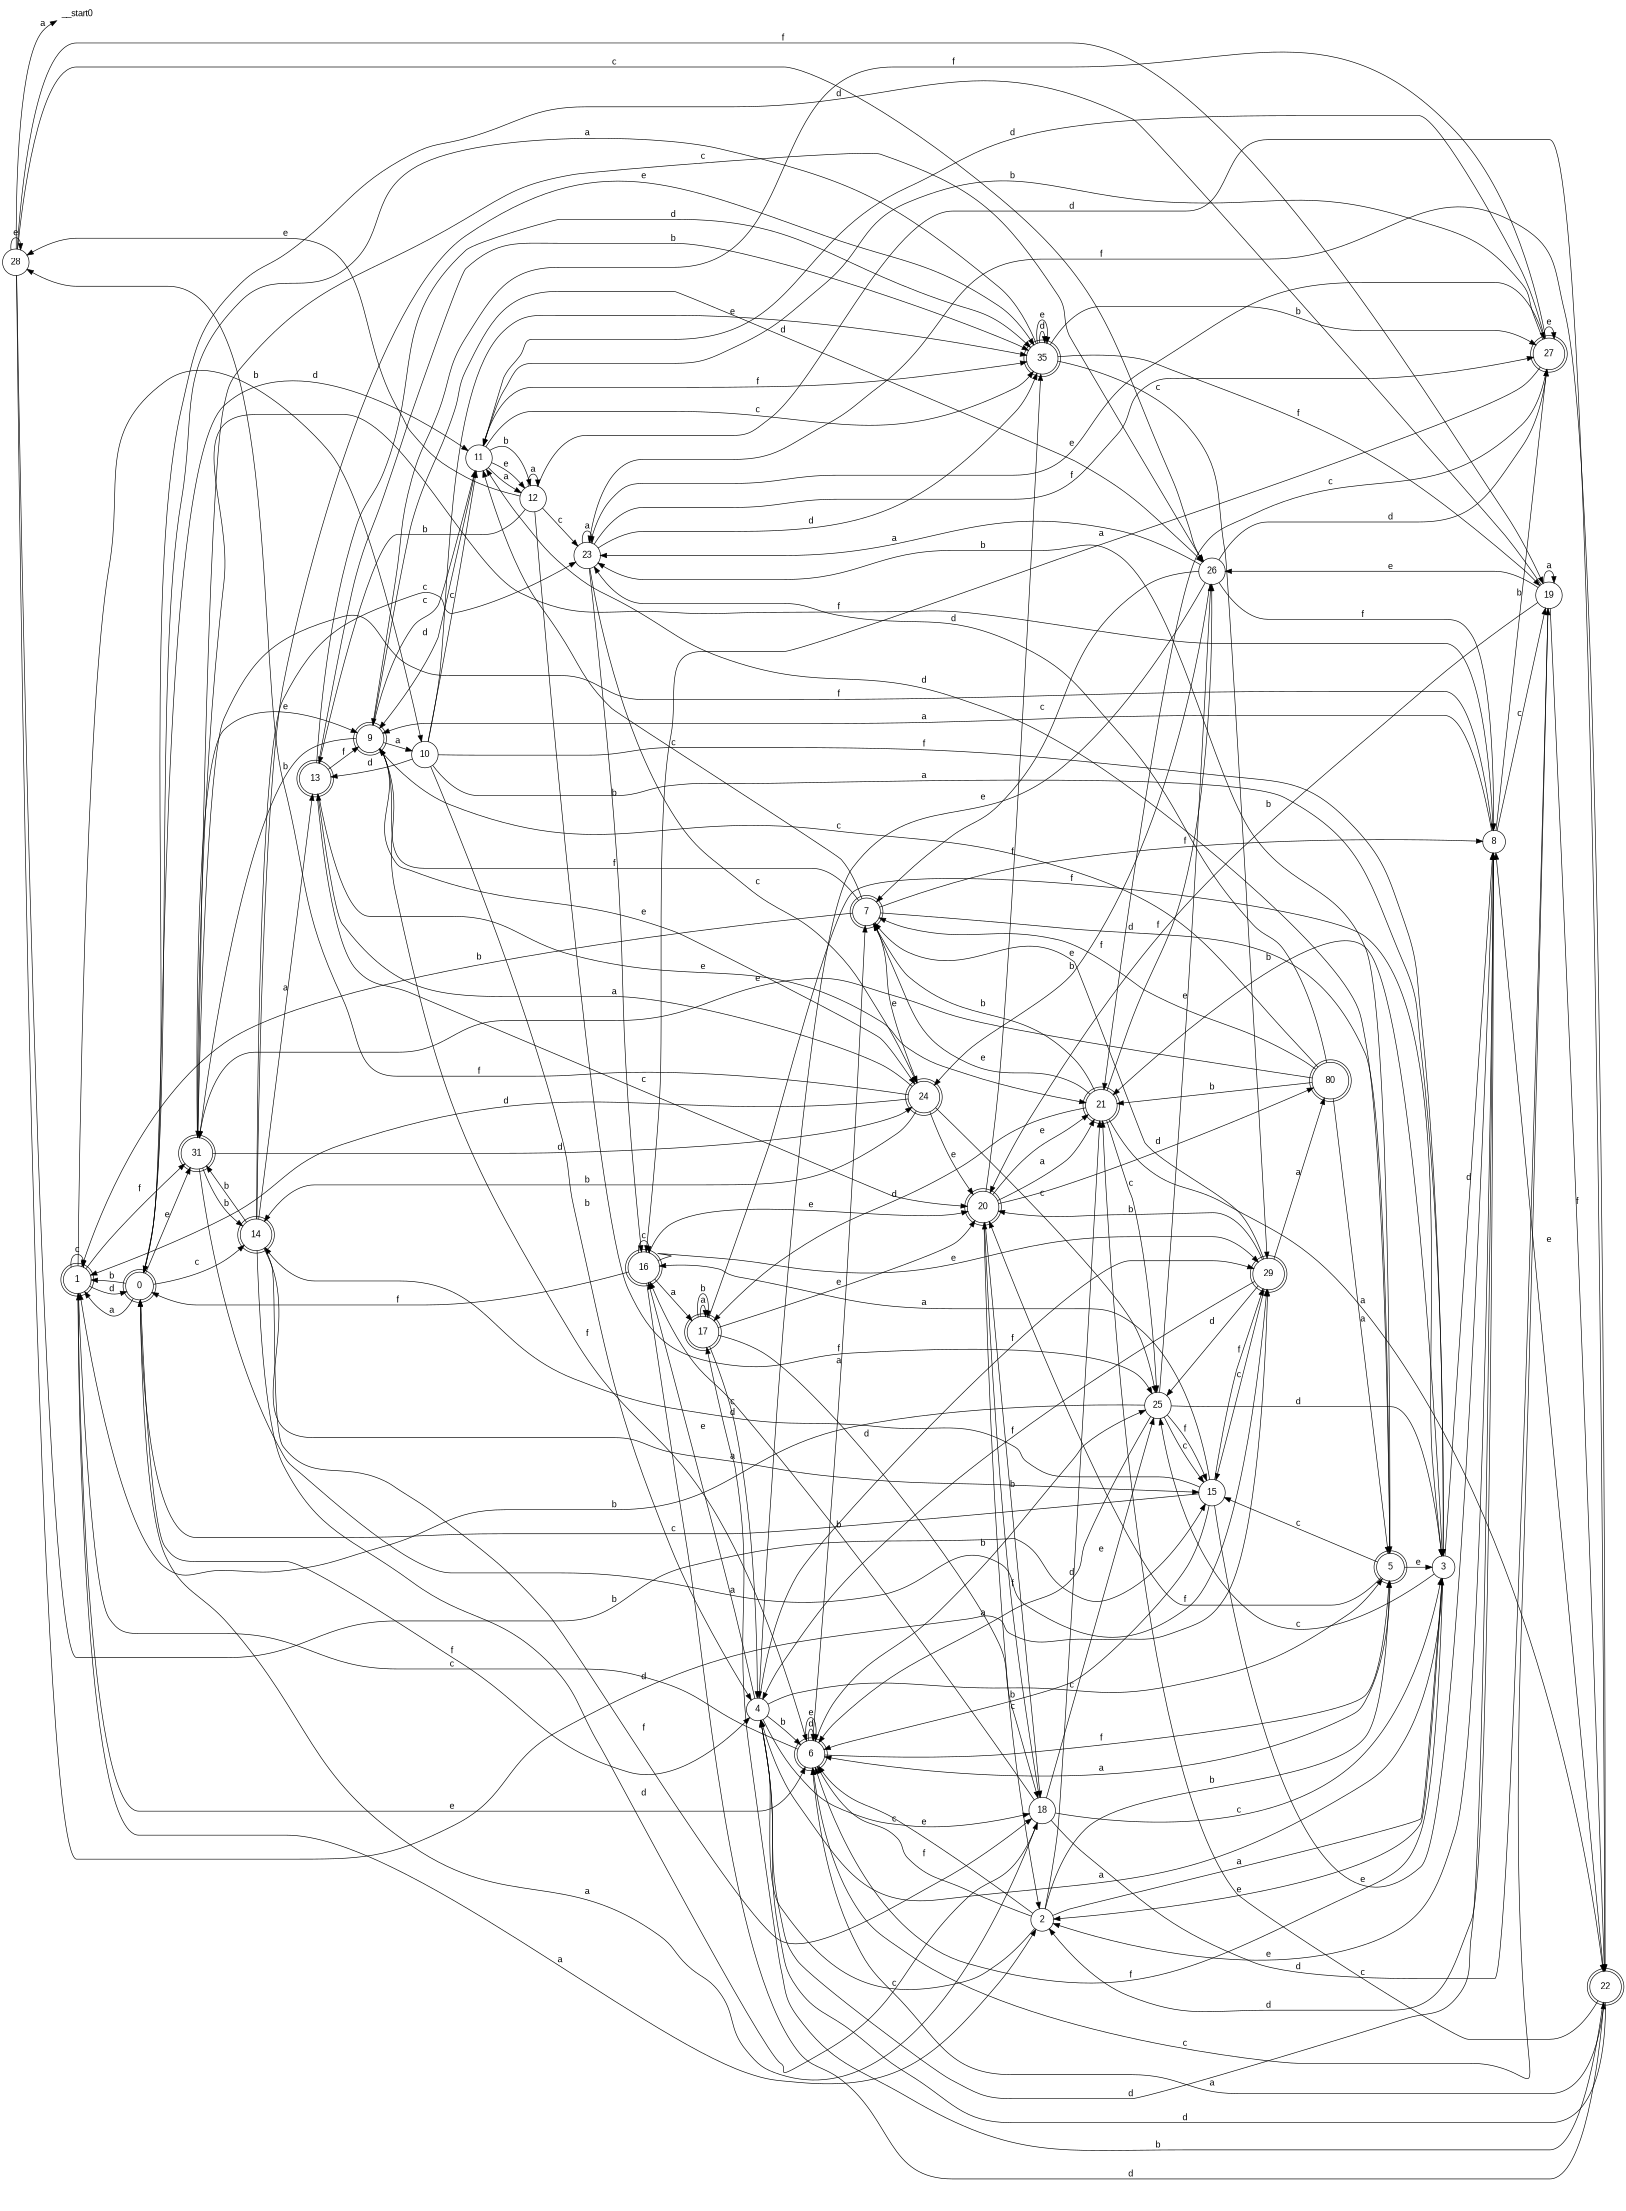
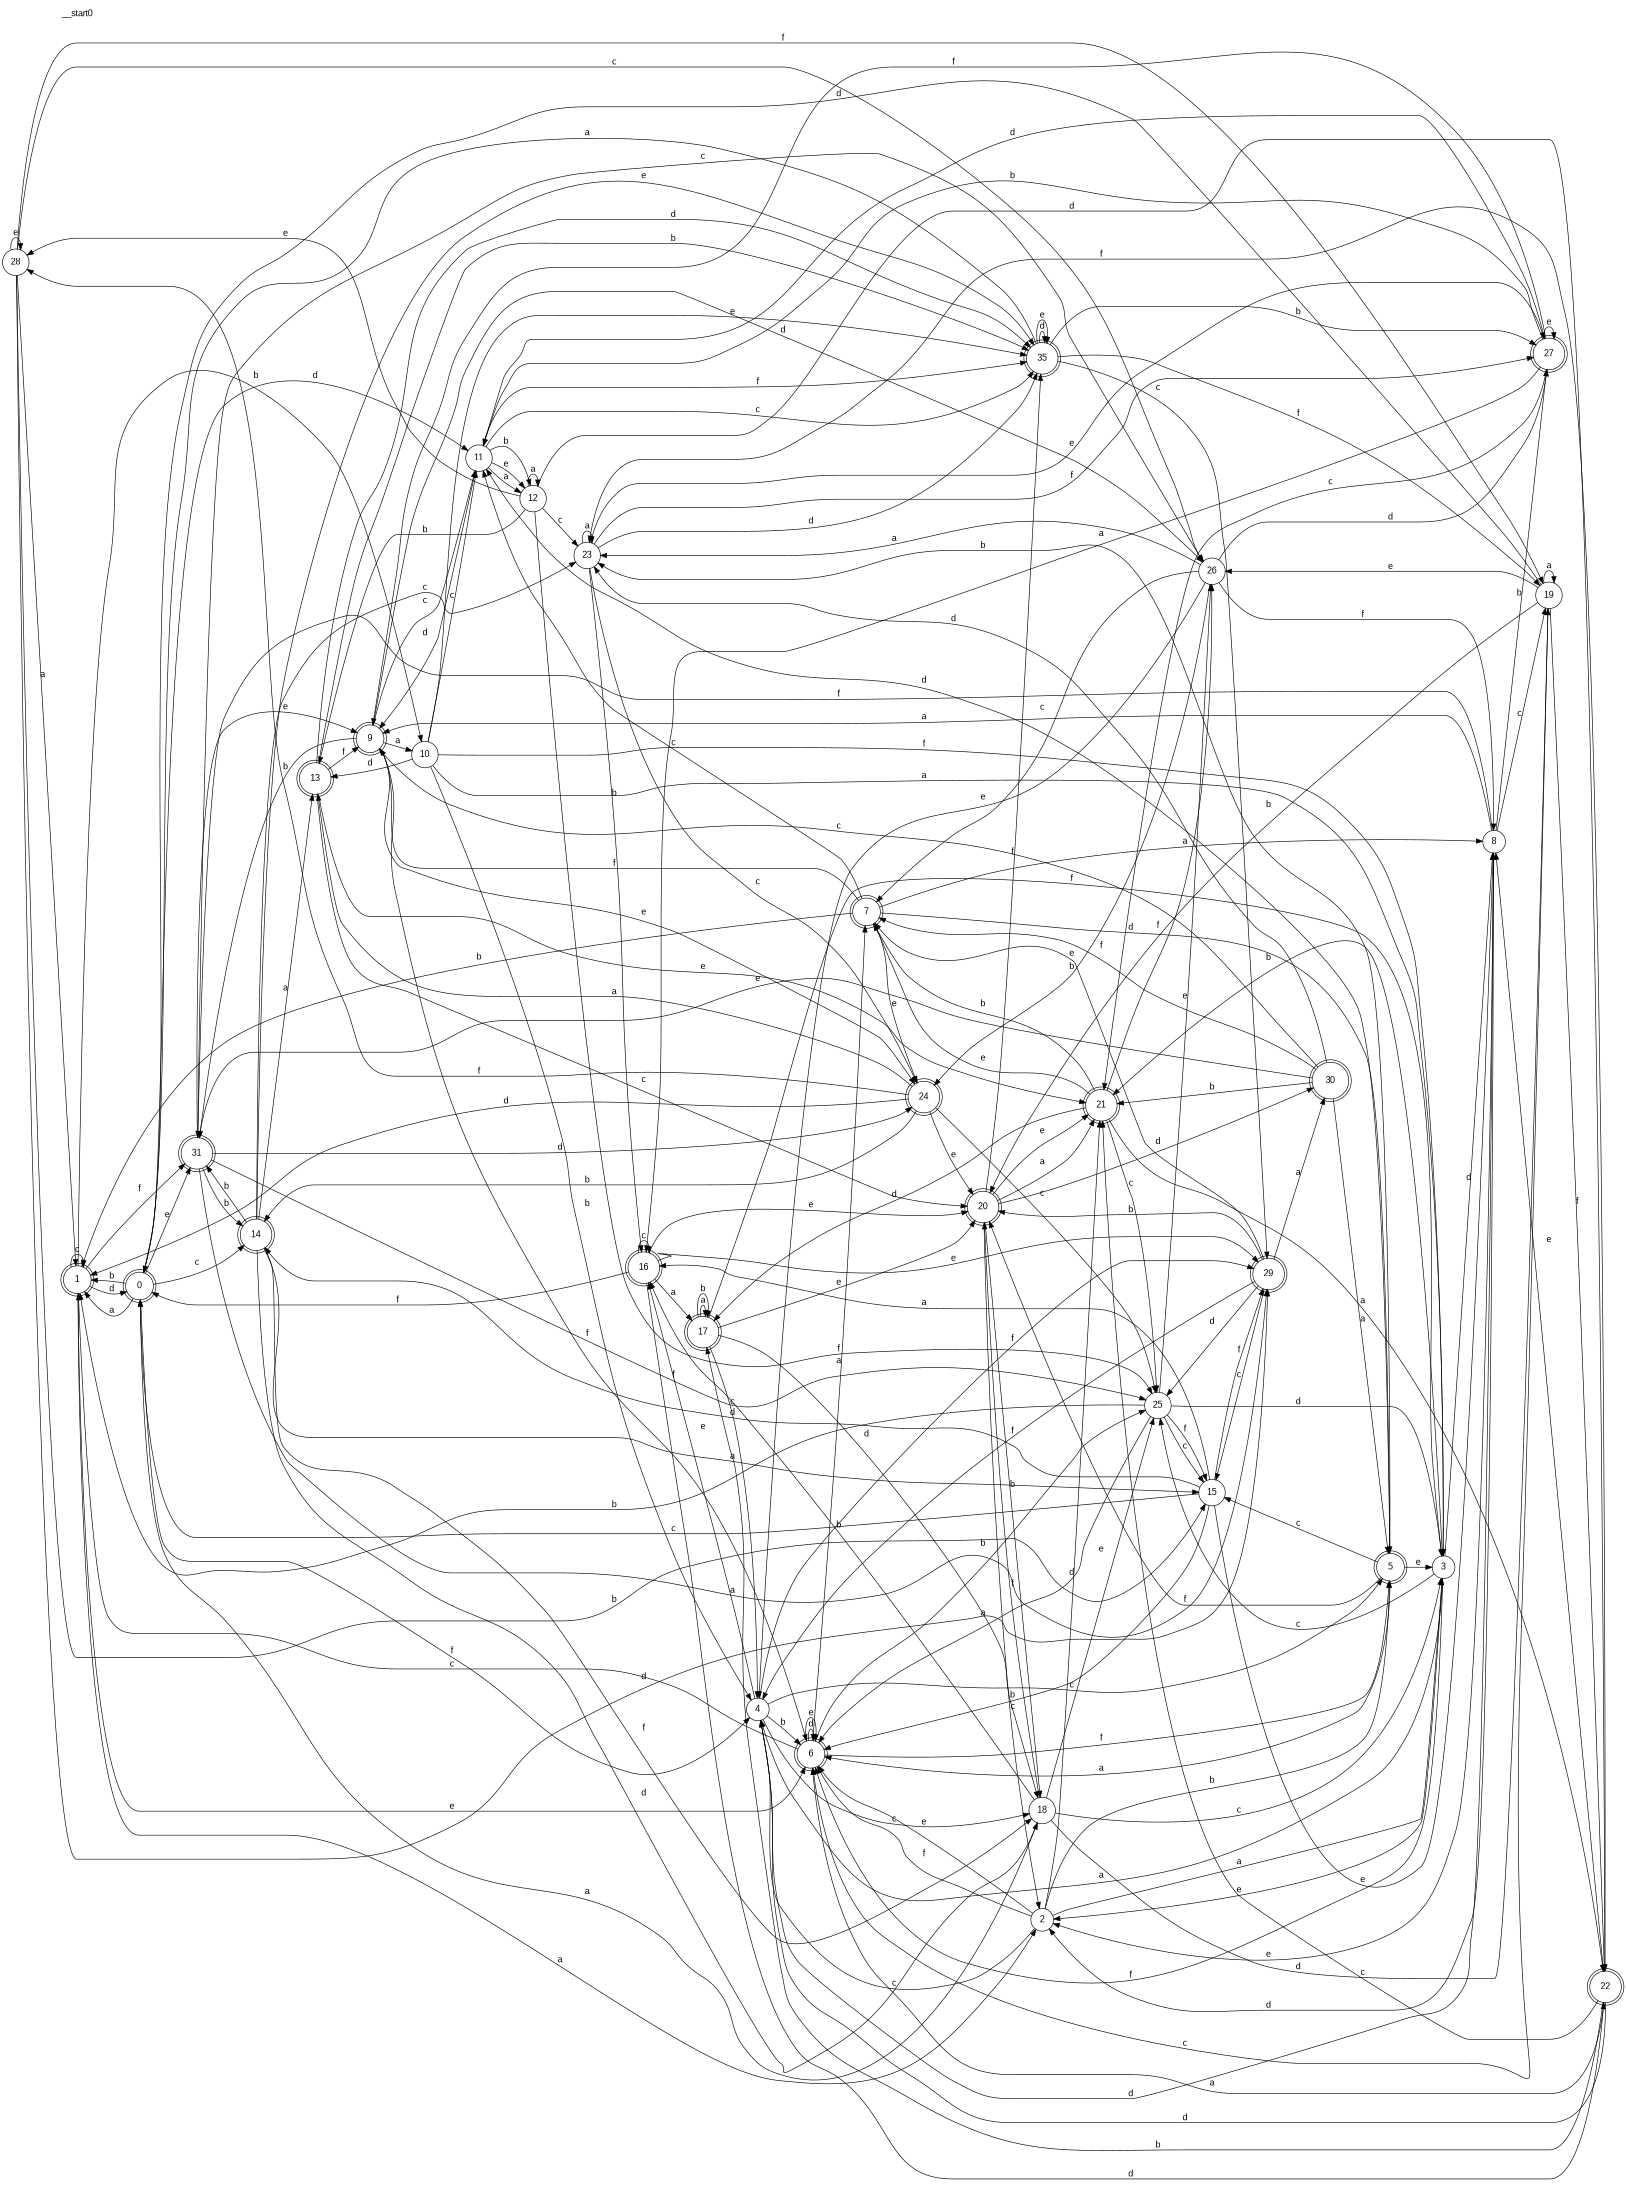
edge "28" -> "__start0": now "28" -> "1"
edge "31" -> "8": now "31" -> "25"
edge "7" -> "8": label "f" -> "a"
node "80": label "80" -> "30"
